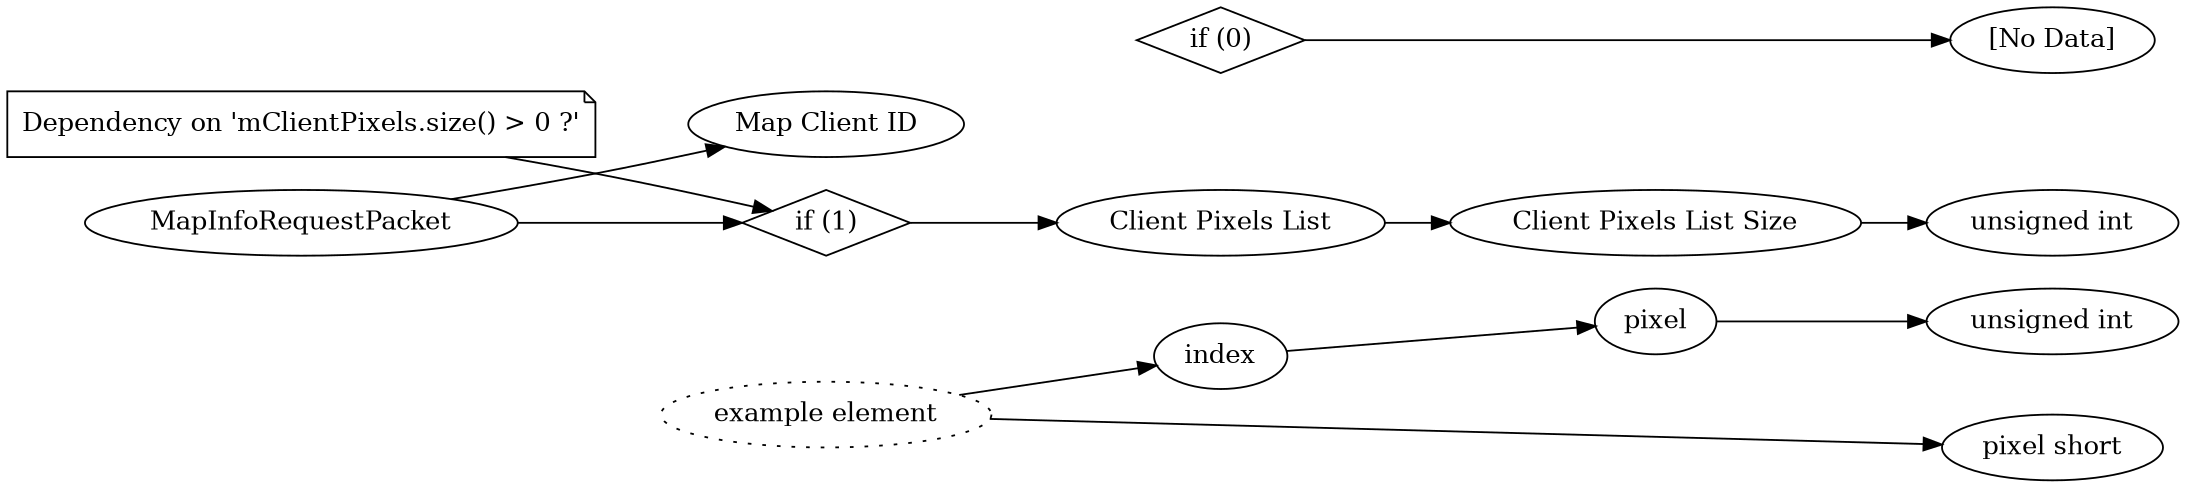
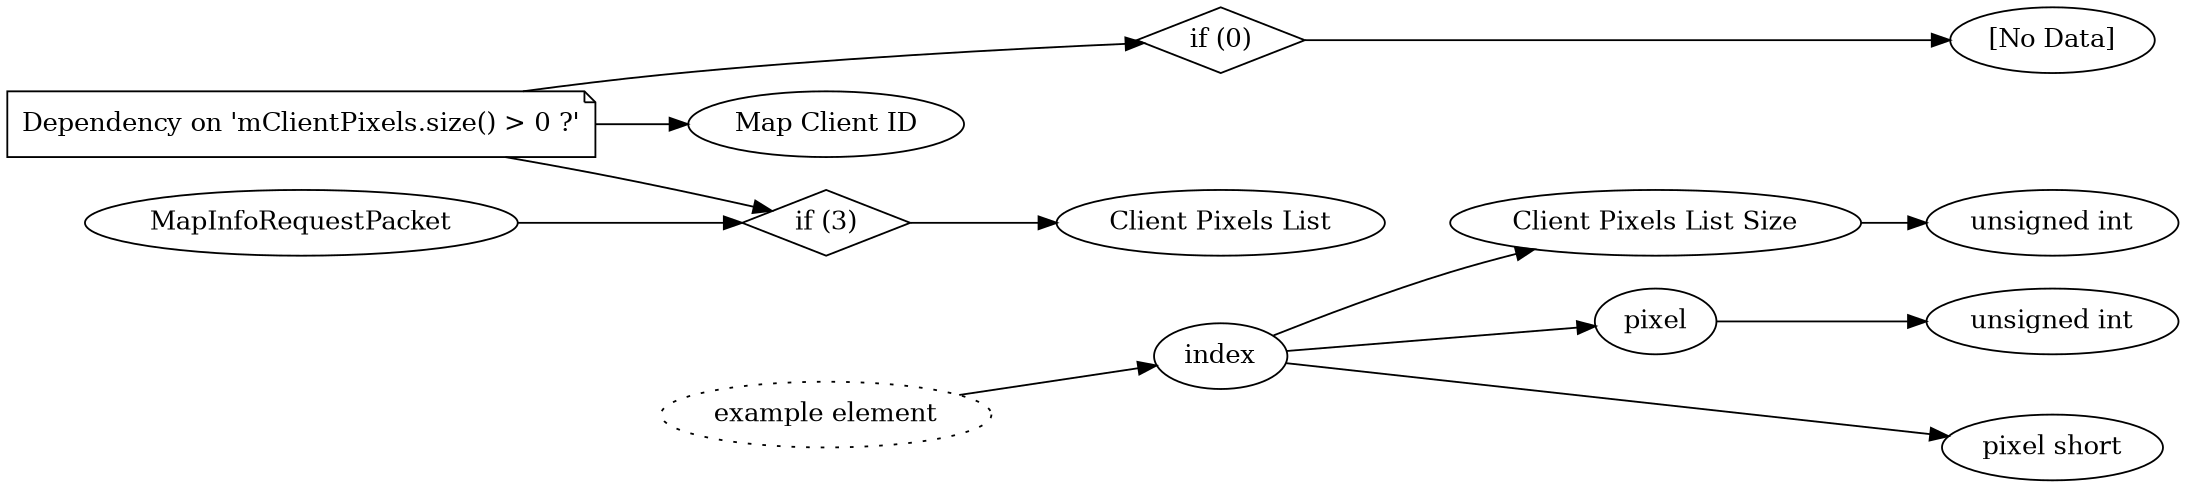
edge "Dependency on 'mClientPixels.size() > 0 ?'" -> "if (0)": added
edge "MapInfoRequestPacket" -> "Map Client ID": now "Dependency on 'mClientPixels.size() > 0 ?'" -> "Map Client ID"
node "if (1)": label "if (1)" -> "if (3)"
edge "Client Pixels List" -> "Client Pixels List Size": now "index" -> "Client Pixels List Size"
edge "example element" -> "pixel short": now "index" -> "pixel short"
